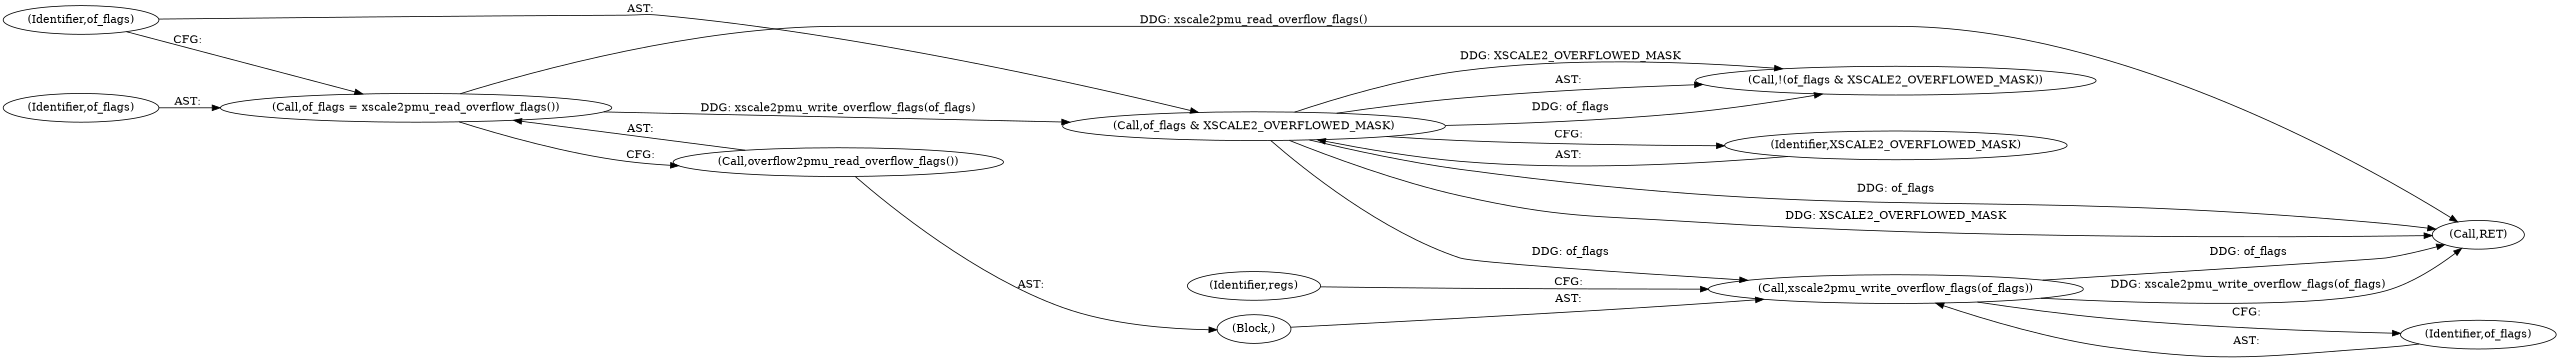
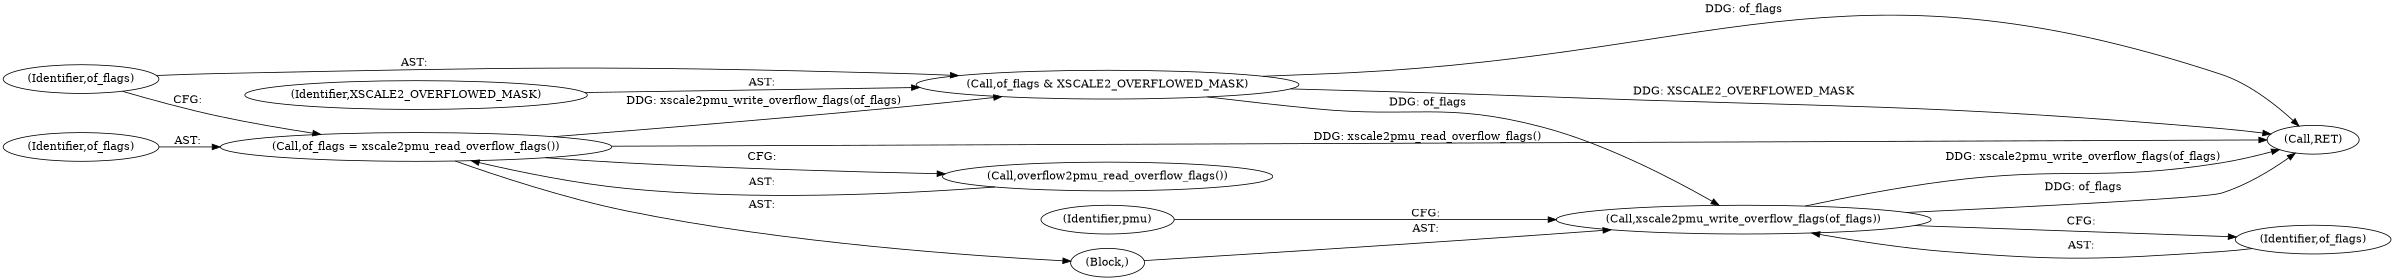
node "(Call,!(of_flags & XSCALE2_OVERFLOWED_MASK))": removed
edge "(Call,of_flags & XSCALE2_OVERFLOWED_MASK)" -> "(Identifier,XSCALE2_OVERFLOWED_MASK)": removed, label "CFG:"
node "(Identifier,regs)": label "(Identifier,regs)" -> "(Identifier,pmu)"
edge "(Call,overflow2pmu_read_overflow_flags())" -> "(Block,)": now "(Call,of_flags = xscale2pmu_read_overflow_flags())" -> "(Block,)"
